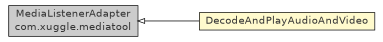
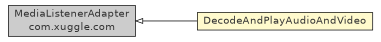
node "MediaListenerAdapter": text "com.xuggle.mediatool" -> "com.xuggle.com"
